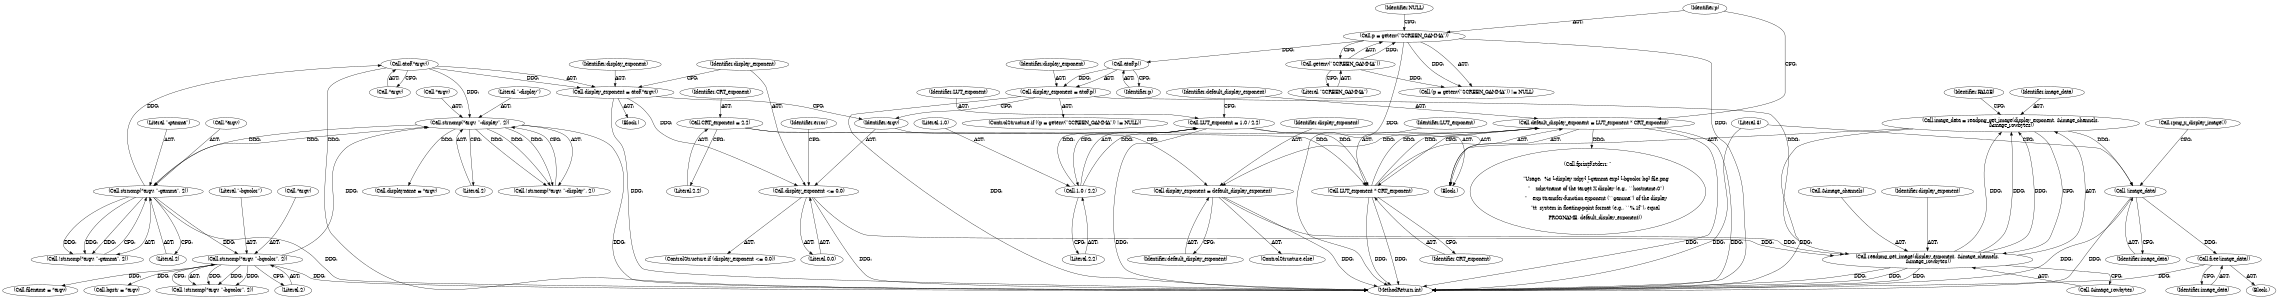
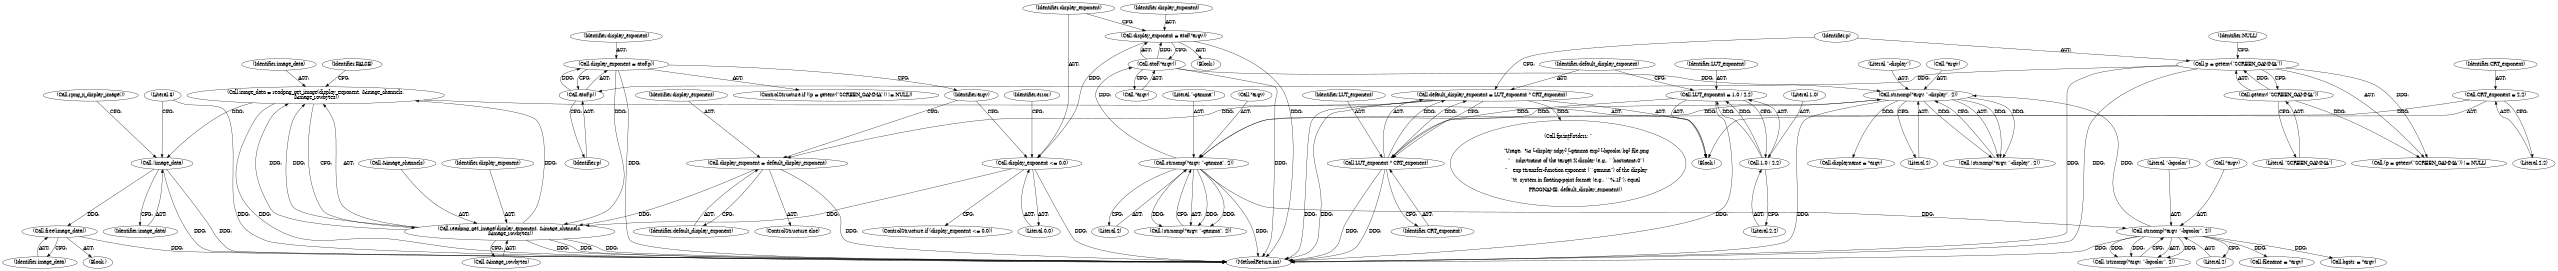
edge "(Call,display_exponent = atof(p))" -> "(Call,atof(p))": added, label "CFG:"
edge "(Call,display_exponent = atof(*argv))" -> "(Identifier,argv)": now "(Call,display_exponent = atof(*argv))" -> "(Call,atof(*argv))"
edge "(Identifier,argv)" -> "(Call,display_exponent <= 0.0)": label "AST: " -> "CFG: "
edge "(Call,display_exponent <= 0.0)" -> "(ControlStructure,if (display_exponent <= 0.0))": label "AST: " -> "CFG: "
